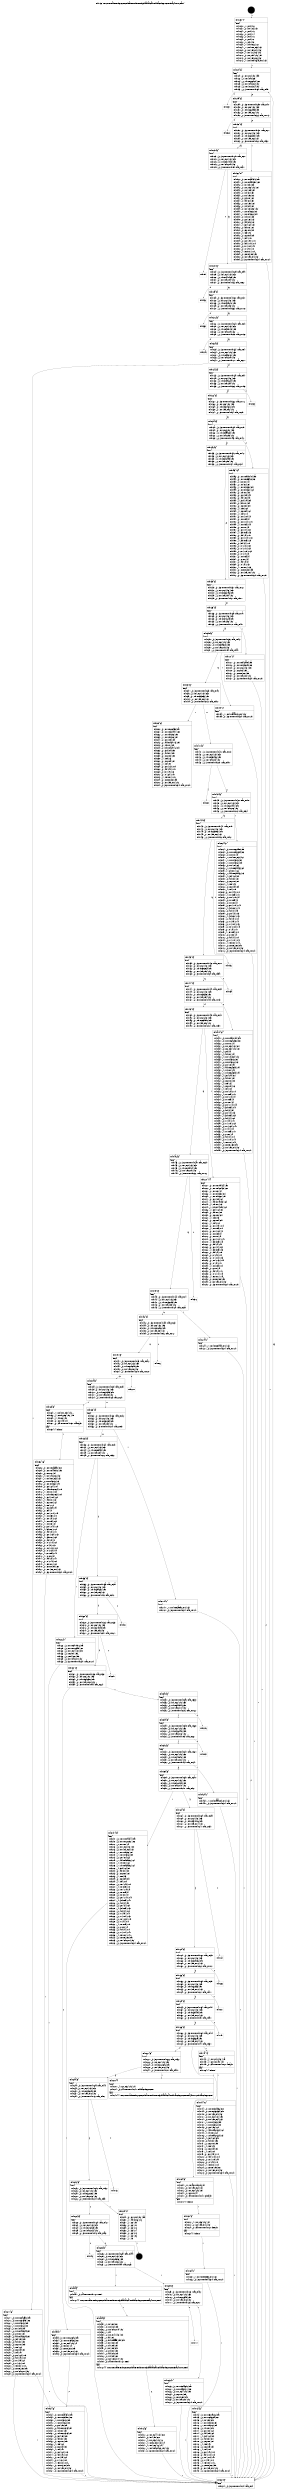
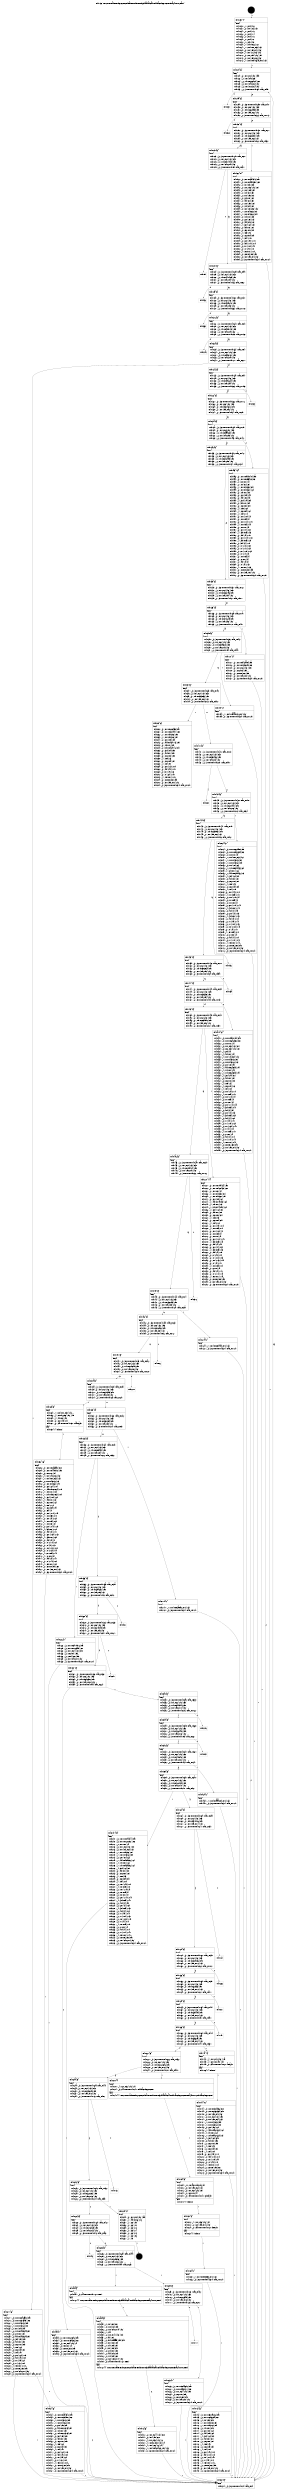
edge "0x401668 [25]" -> "0x401c09 [23]": now "0x401c00 [9]" -> "0x401c09 [23]"
edge "0x401abf [27]" -> "0x401b34 [88]": now "0x401abf [27]" -> "0x40237d [5]"
